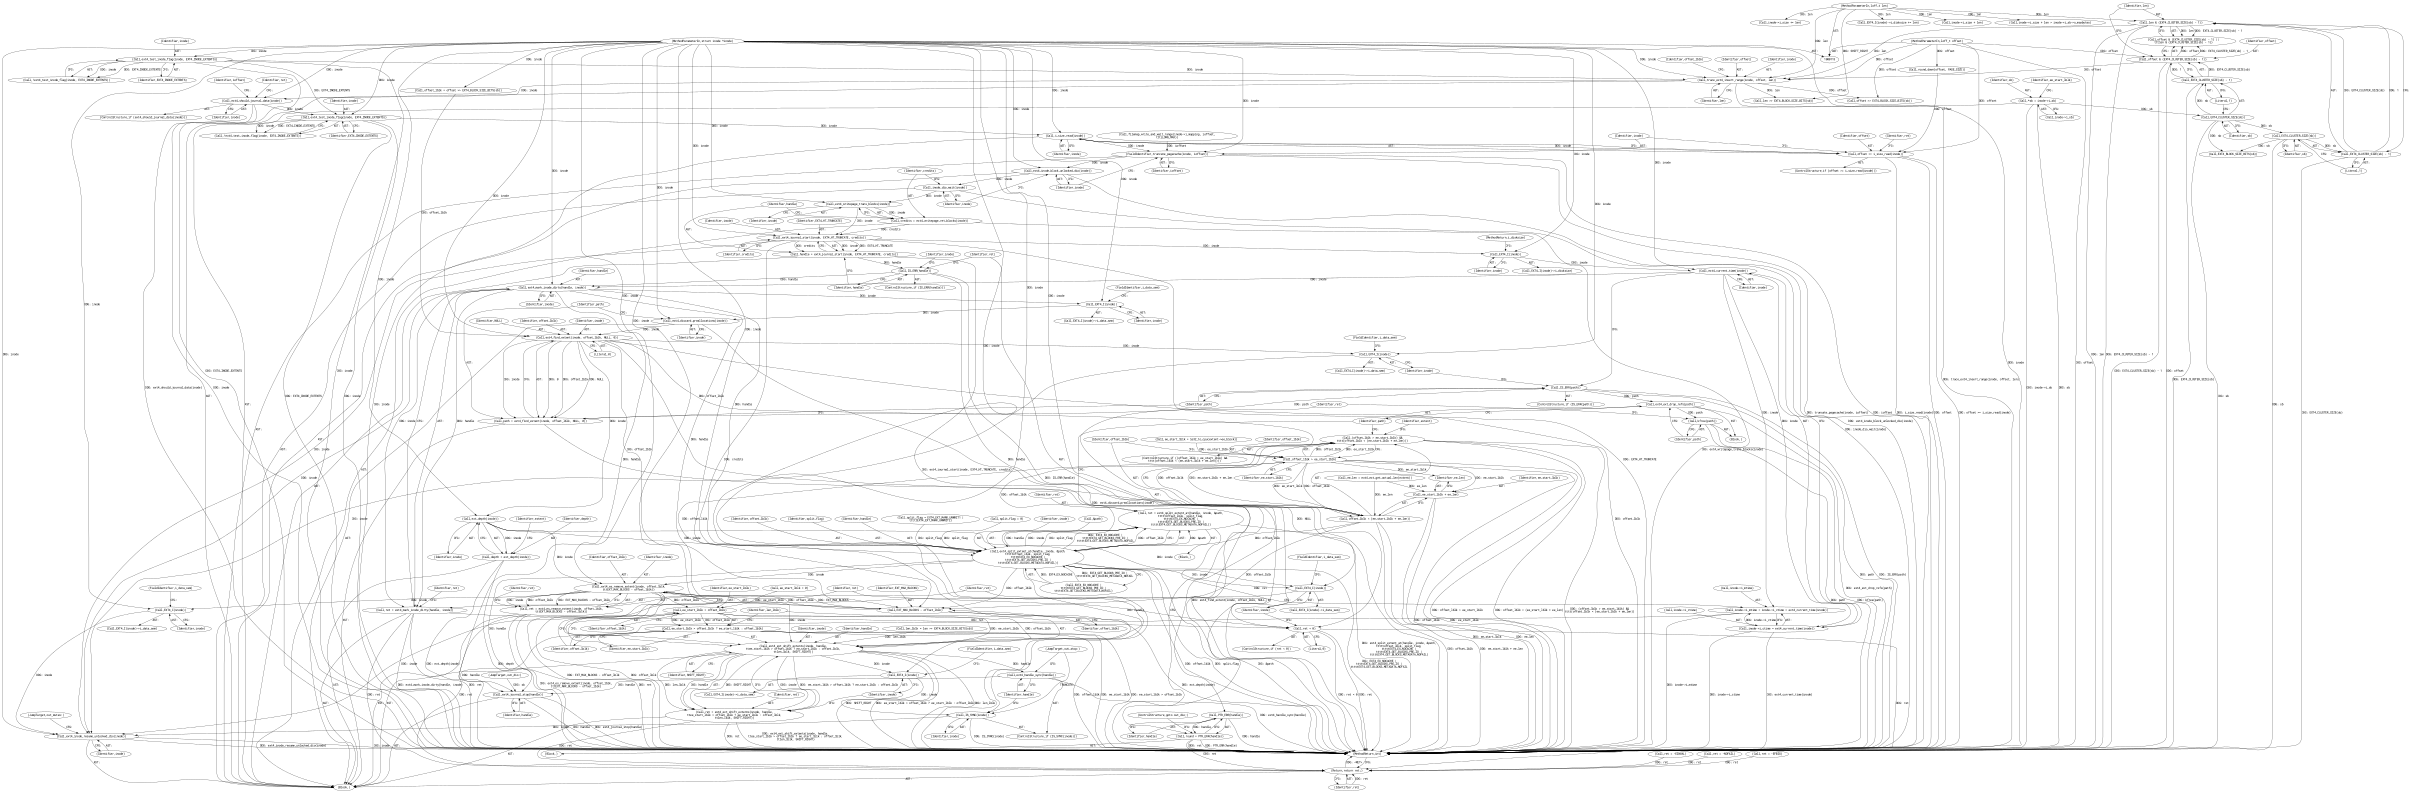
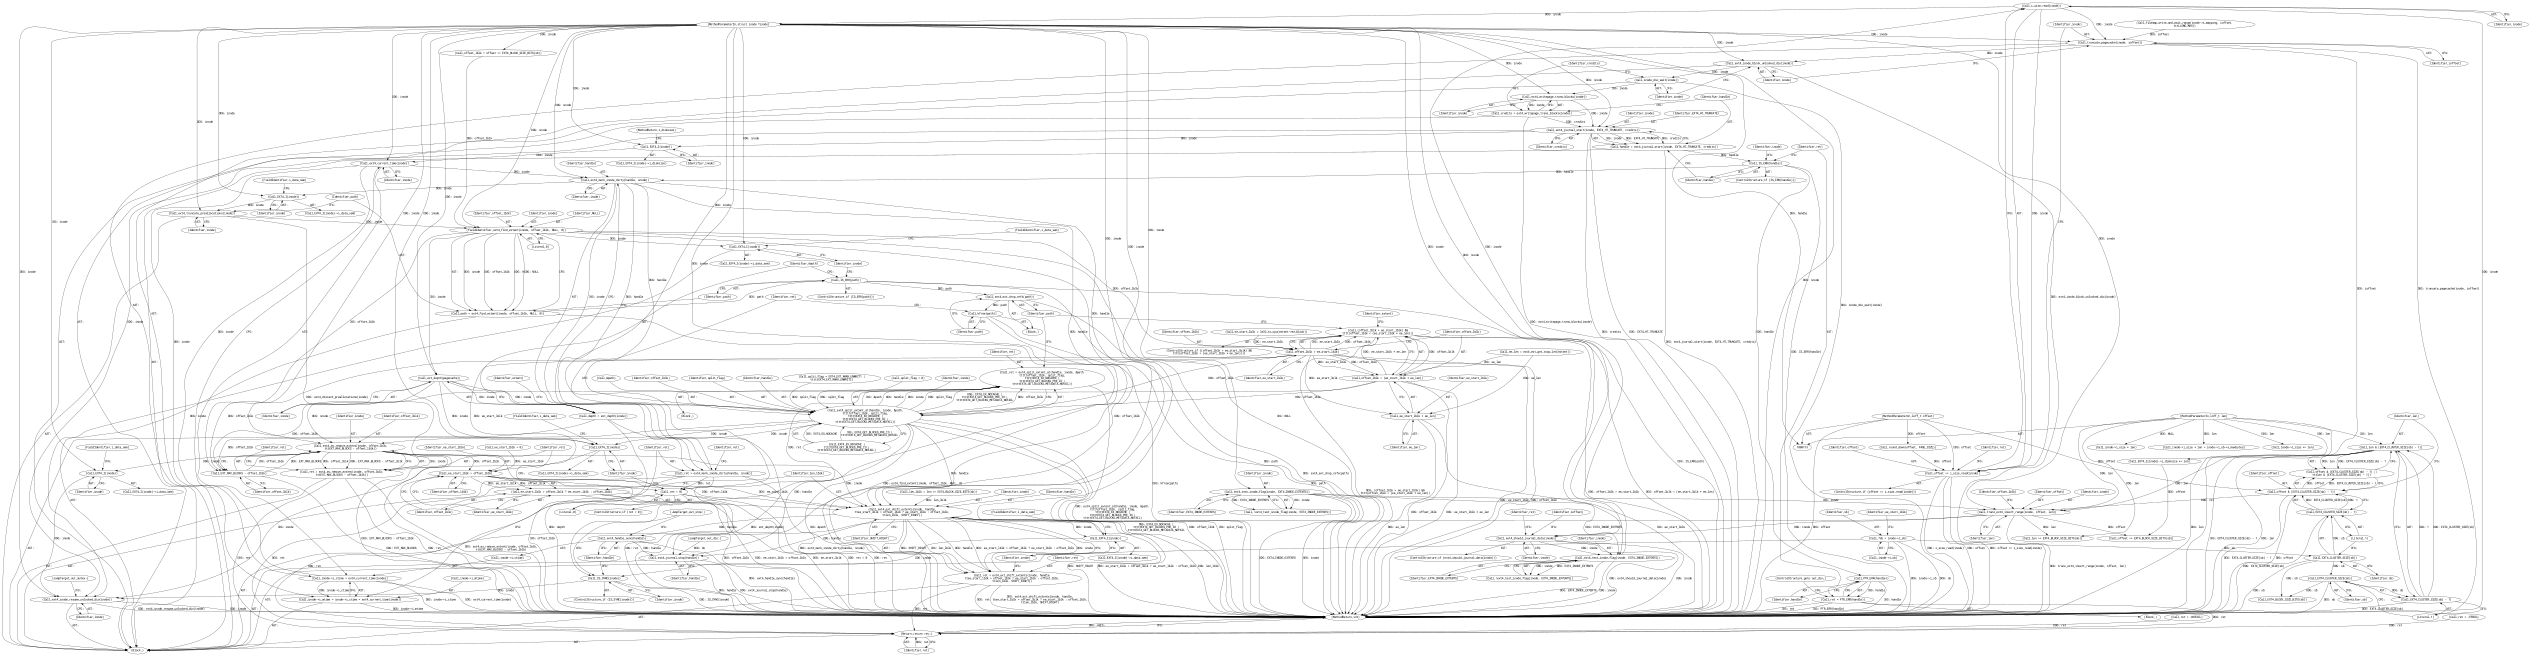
edge "(MethodParameterIn,loff_t len)" -> "(Call,inode->i_size + len)": label "DDG: len" -> "DDG: NULL"
edge "(MethodParameterIn,struct inode *inode)" -> "(Call,i_size_read(inode))": reversed
edge "(MethodParameterIn,struct inode *inode)" -> "1000113": label "AST: " -> "DDG: handle"
edge "(MethodParameterIn,loff_t len)" -> "(Call,len >> EXT4_BLOCK_SIZE_BITS(sb))": label "DDG: SHIFT_RIGHT" -> "DDG: len"
edge "(MethodParameterIn,loff_t offset)" -> "(Call,offset >> EXT4_BLOCK_SIZE_BITS(sb))": now "(Call,EXT4_I(inode)->i_disksize += len)" -> "(Call,offset >> EXT4_BLOCK_SIZE_BITS(sb))"
edge "(MethodParameterIn,loff_t offset)" -> "(Call,trace_ext4_insert_range(inode, offset, len))": removed, label "DDG: offset"
edge "(Call,offset & (EXT4_CLUSTER_SIZE(sb) - 1))" -> "(Call,trace_ext4_insert_range(inode, offset, len))": label "DDG: offset" -> "DDG: ret"
node "(FieldIdentifier,truncate_pagecache(inode, ioffset))": label "(FieldIdentifier,truncate_pagecache(inode, ioffset))" -> "(Call,truncate_pagecache(inode, ioffset))"
node "(Call,credits = ext4_writepage_ret_blocks(inode))": label "(Call,credits = ext4_writepage_ret_blocks(inode))" -> "(Call,credits = ext4_writepage_trans_blocks(inode))"
edge "(Call,ext4_current_time(inode))" -> "(Call,IS_ERR(path))": now "(Identifier,depth)" -> "(Call,IS_ERR(path))"
node "(Call,ext4_discard_preallocations(inode))": label "(Call,ext4_discard_preallocations(inode))" -> "(Call,ext4_truncate_preallocations(inode))"
node "(Call,ext4_find_extent(inode, offset_lblk, NULL, 0))": label "(Call,ext4_find_extent(inode, offset_lblk, NULL, 0))" -> "(FieldIdentifier,ext4_find_extent(inode, offset_lblk, NULL, 0))"
edge "(Call,offset_lblk > ee_start_lblk)" -> "(Identifier,ee_len)": now "(Call,offset_lblk > ee_start_lblk)" -> "(Call,ee_start_lblk > offset_lblk)"
node "(Call,ee_len = ext4_ext_get_actual_len(extent))": label "(Call,ee_len = ext4_ext_get_actual_len(extent))" -> "(Call,ee_len = ext4_ext_get_stop_len(extent))"
edge "(Call,ext4_mark_inode_dirty(handle, inode))" -> "(Call,ext4_inode_resume_unlocked_dio(inode))": removed, label "DDG: inode"
node "(Call,ext_depth(inode))": label "(Call,ext_depth(inode))" -> "(Call,ext_depth(pagecache))"
node "(Identifier,EXT_MAX_BLOCKS)": removed
edge "(MethodParameterIn,loff_t len)" -> "(MethodReturn,int)": added, label "DDG: len"
edge "(JumpTarget,out_stop:)" -> "(Call,IS_SYNC(inode))": label "TRUNCATE: " -> "CFG: "
edge "(Call,EXT_MAX_BLOCKS - offset_lblk)" -> "(MethodReturn,int)": label "DDG: ext_depth(inode)" -> "DDG: EXT_MAX_BLOCKS"
edge "(Call,ext4_handle_sync(handle))" -> "(ControlStructure,if (IS_SYNC(inode)))": now "(Call,ext4_handle_sync(handle))" -> "(Call,inode->i_ctime)"
node "(Call,round = PTR_ERR(handle))": label "(Call,round = PTR_ERR(handle))" -> "(Call,ret = PTR_ERR(handle))"
node "(Call,ret = -EINVAL)": removed
